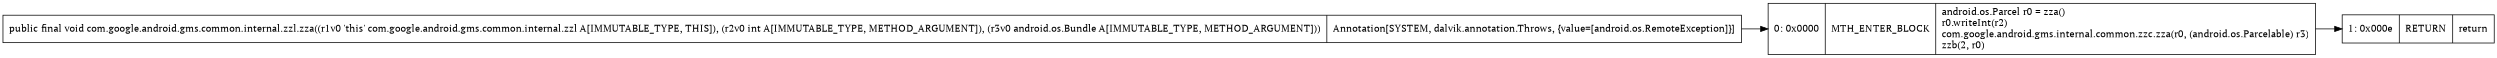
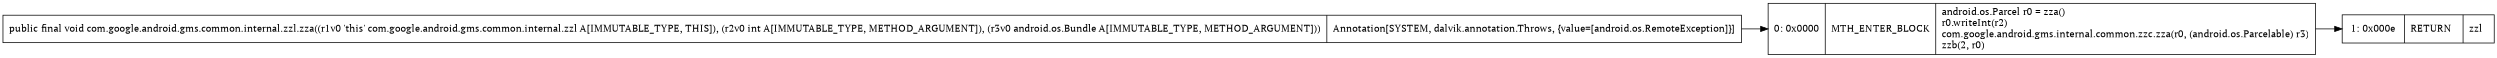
node "1: 0x000e": text "return" -> "zzl"
